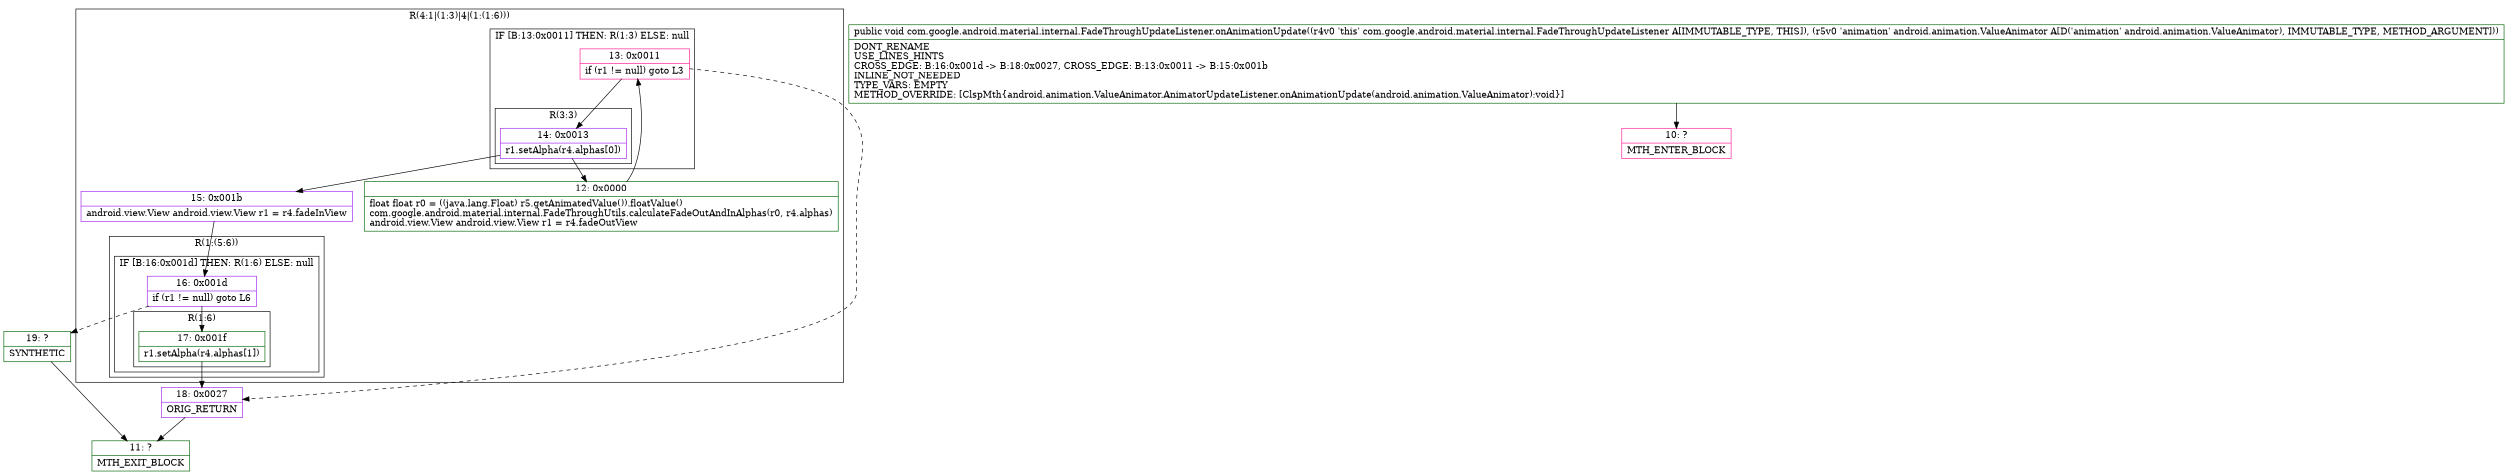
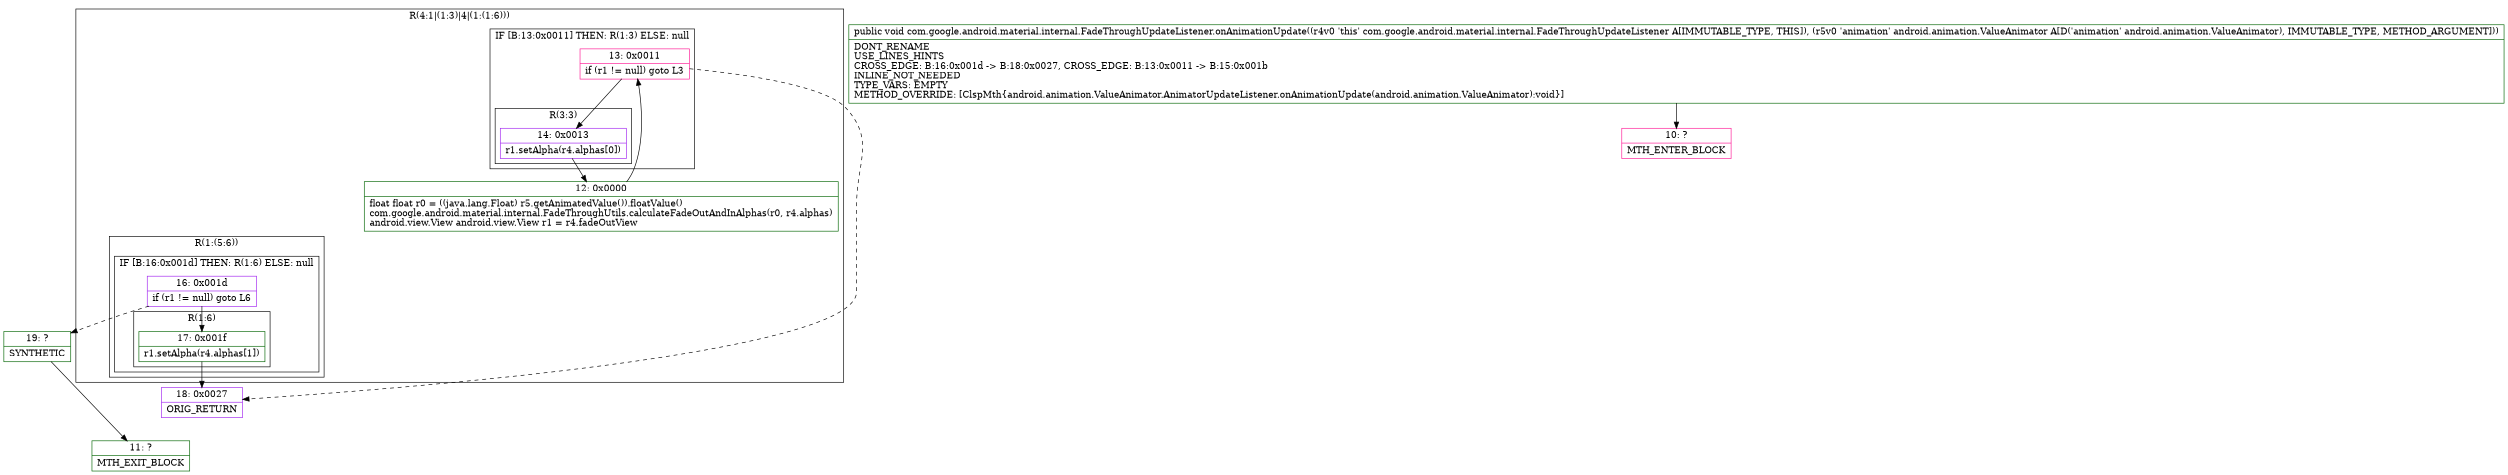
node "15: 0x001b": removed
edge "18: 0x0027" -> "11: ?": removed
